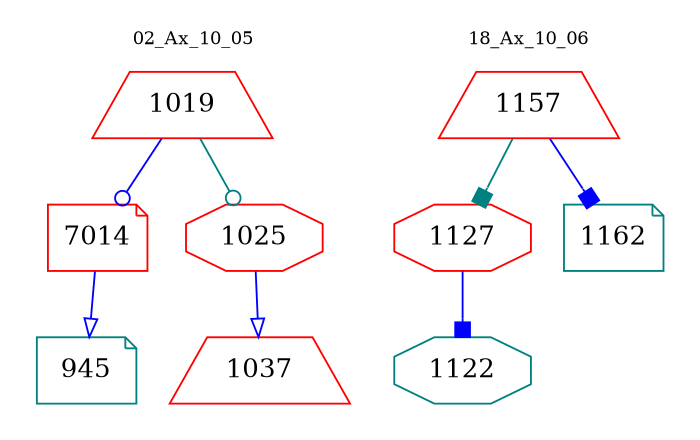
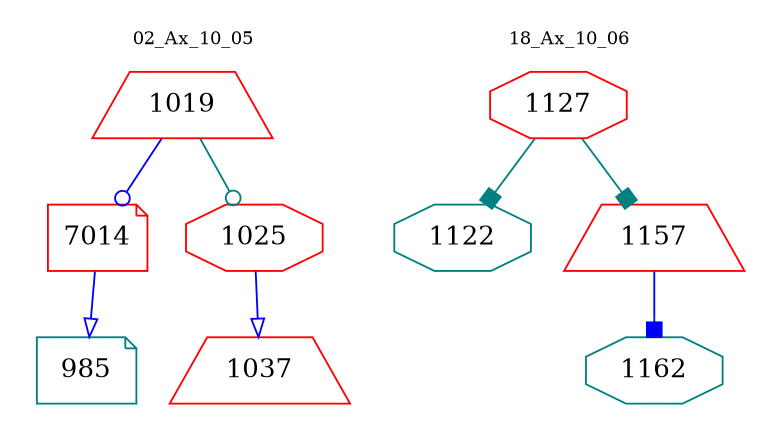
edge "1157" -> "1127": reversed
node "1162": shape note -> octagon
edge "1127" -> "1122": color blue -> teal
node "945": label "945" -> "985"
